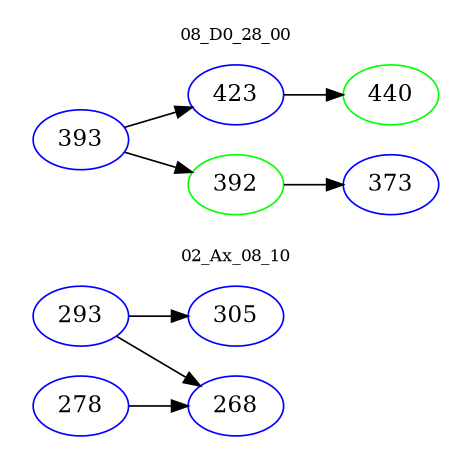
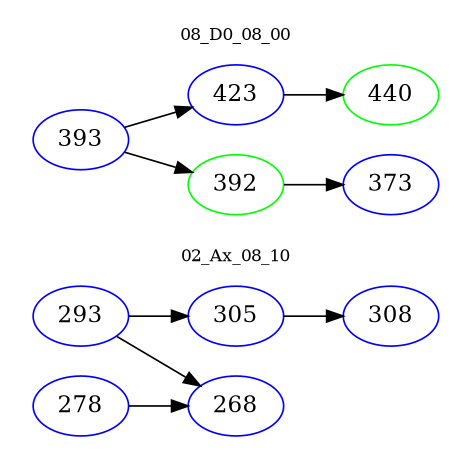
cluster "08_D0_28_00": label "08_D0_28_00" -> "08_D0_08_00"
node "308": added
